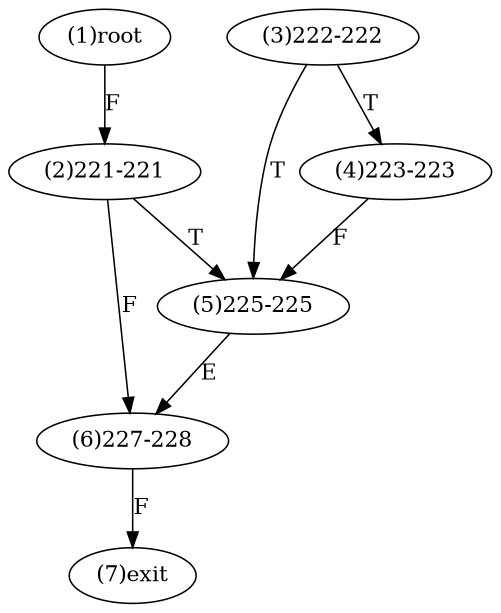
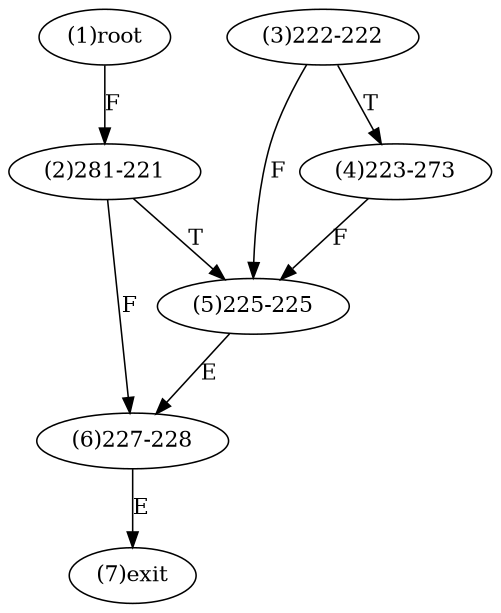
node "(2)221-221": label "(2)221-221" -> "(2)281-221"
edge "(3)222-222" -> "(5)225-225": label "T" -> "F"
node "(4)223-223": label "(4)223-223" -> "(4)223-273"
edge "(6)227-228" -> "(7)exit": label "F" -> "E"
